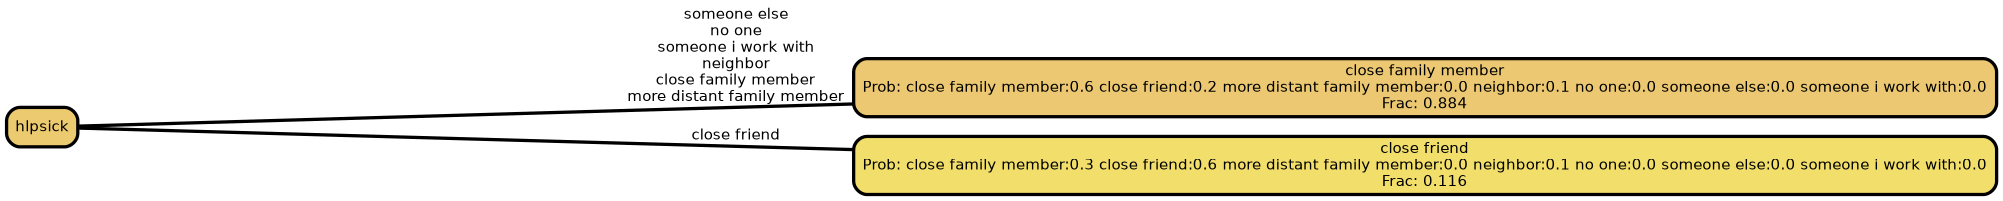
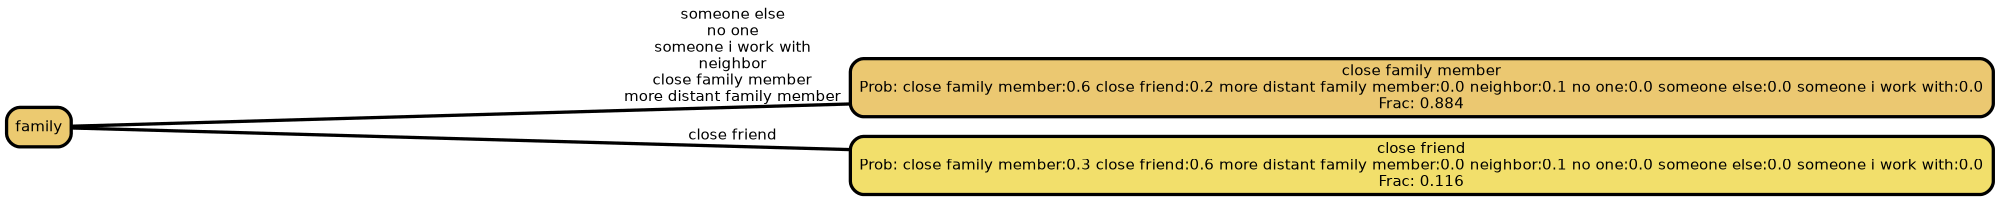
node "hlpsick": label "hlpsick" -> "family"
